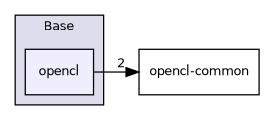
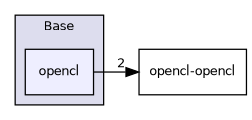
node "opencl-common": label "opencl-common" -> "opencl-opencl"
